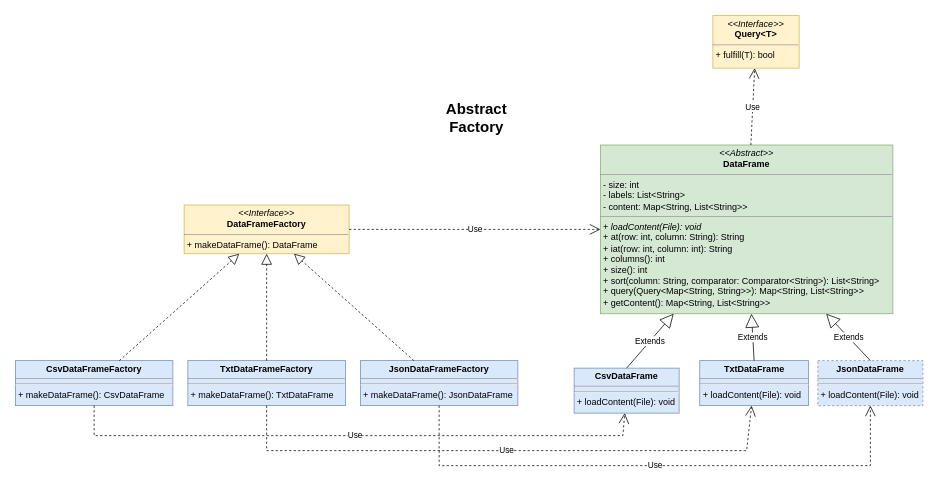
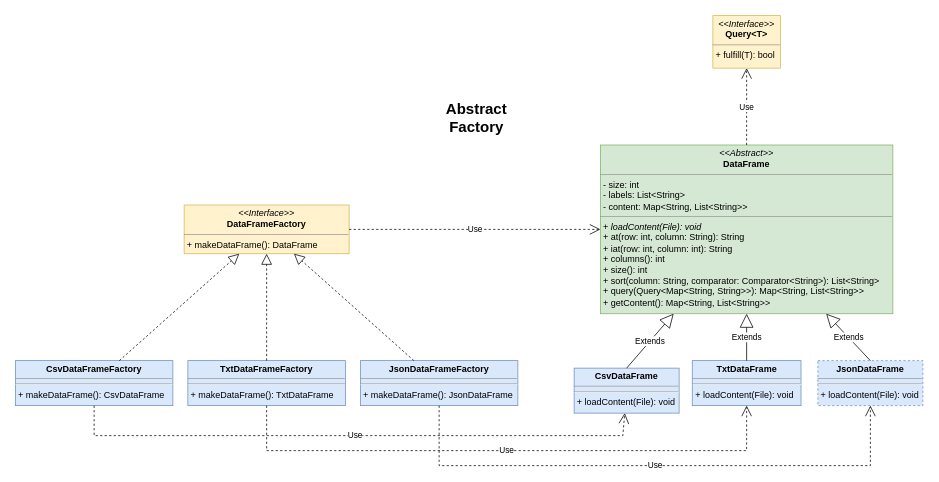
node "<<Interface>> Query<T> + fulfill(T): bool": size 86x53 -> 68x53
node "TxtDataFrame + loadContent(File): void": moved (754, 383) -> (747, 383)
